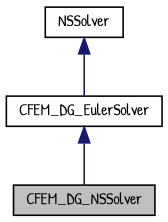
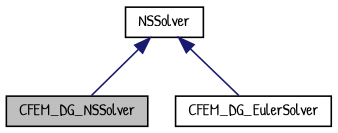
edge "CFEM_DG_NSSolver" -> "CFEM_DG_EulerSolver": now "CFEM_DG_NSSolver" -> "NSSolver"
